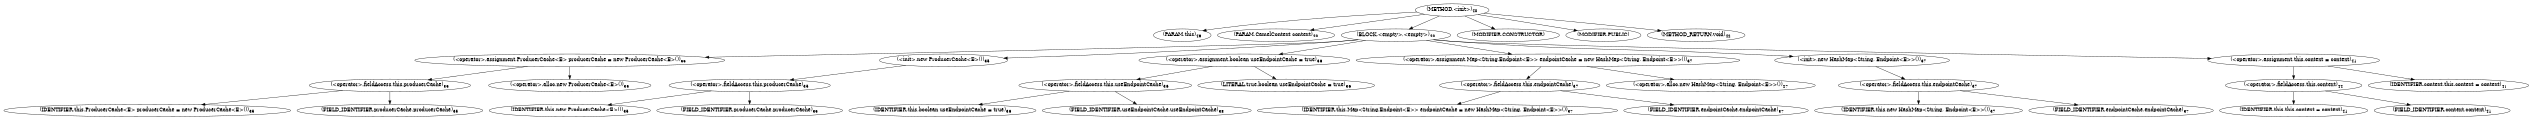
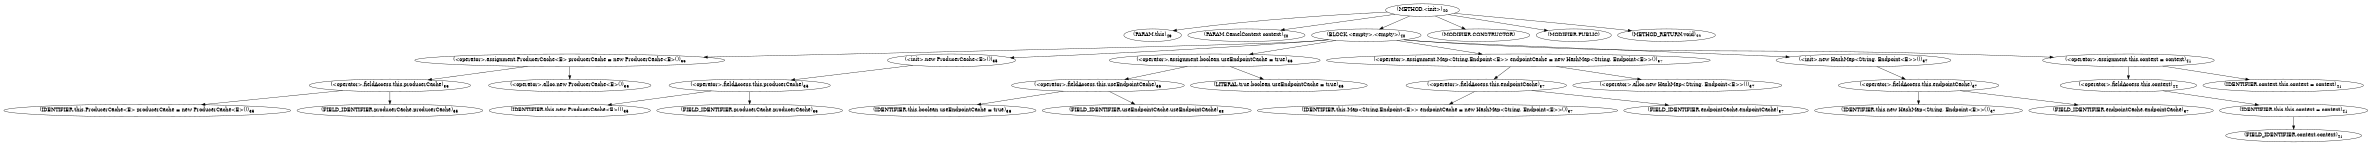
node "(<operator>.alloc,new HashMap<String, Endpoint<E>>())": text "27" -> "37"
edge "(<operator>.fieldAccess,this.context)" -> "(FIELD_IDENTIFIER,context,context)": now "(IDENTIFIER,this,this.context = context)" -> "(FIELD_IDENTIFIER,context,context)"
